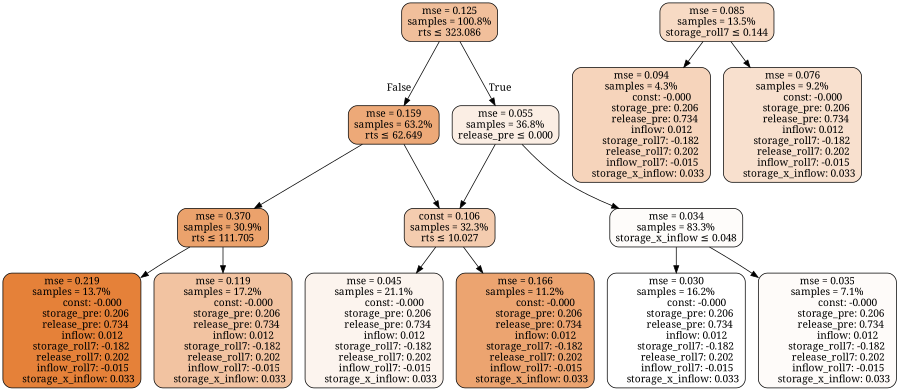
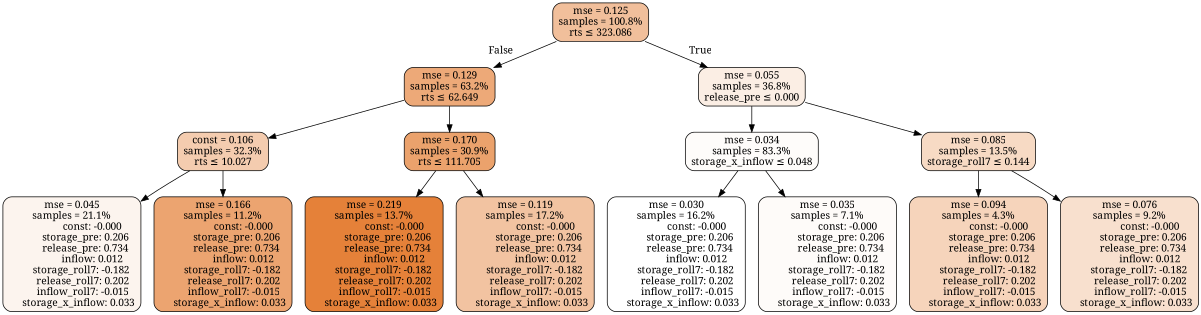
node "mse = 0.159 samples = 63.2% rts ≤ 62.649": label "mse = 0.159 samples = 63.2% rts ≤ 62.649" -> "mse = 0.129 samples = 63.2% rts ≤ 62.649"
edge "mse = 0.055 samples = 36.8% release_pre ≤ 0.000" -> "const = 0.106 samples = 32.3% rts ≤ 10.027": now "mse = 0.055 samples = 36.8% release_pre ≤ 0.000" -> "mse = 0.085 samples = 13.5% storage_roll7 ≤ 0.144"
node "mse = 0.370 samples = 30.9% rts ≤ 111.705": label "mse = 0.370 samples = 30.9% rts ≤ 111.705" -> "mse = 0.170 samples = 30.9% rts ≤ 111.705"
